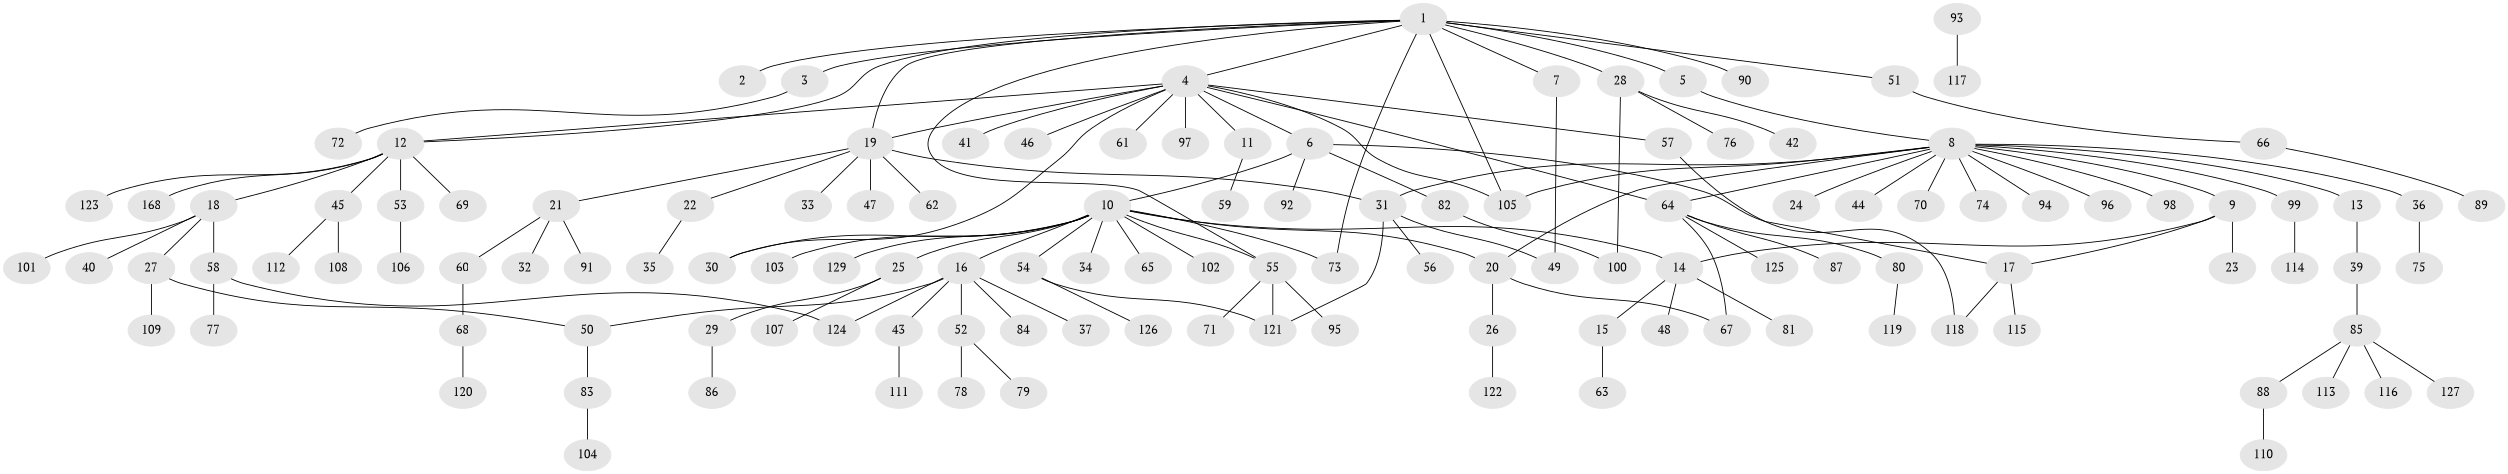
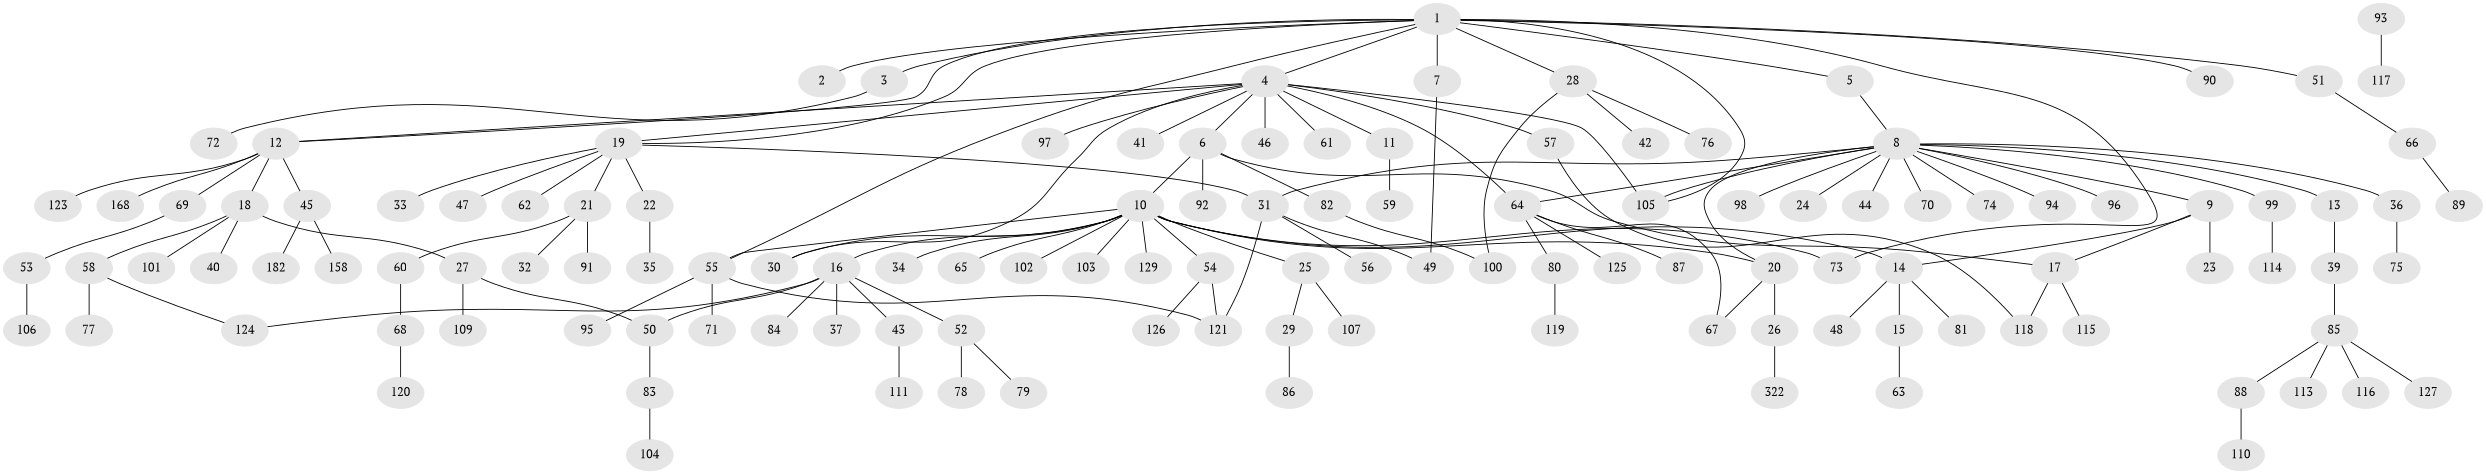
edge "12" -- "53": now "69" -- "53"
node "112": label "112" -> "182"
node "108": label "108" -> "158"
node "122": label "122" -> "322"
